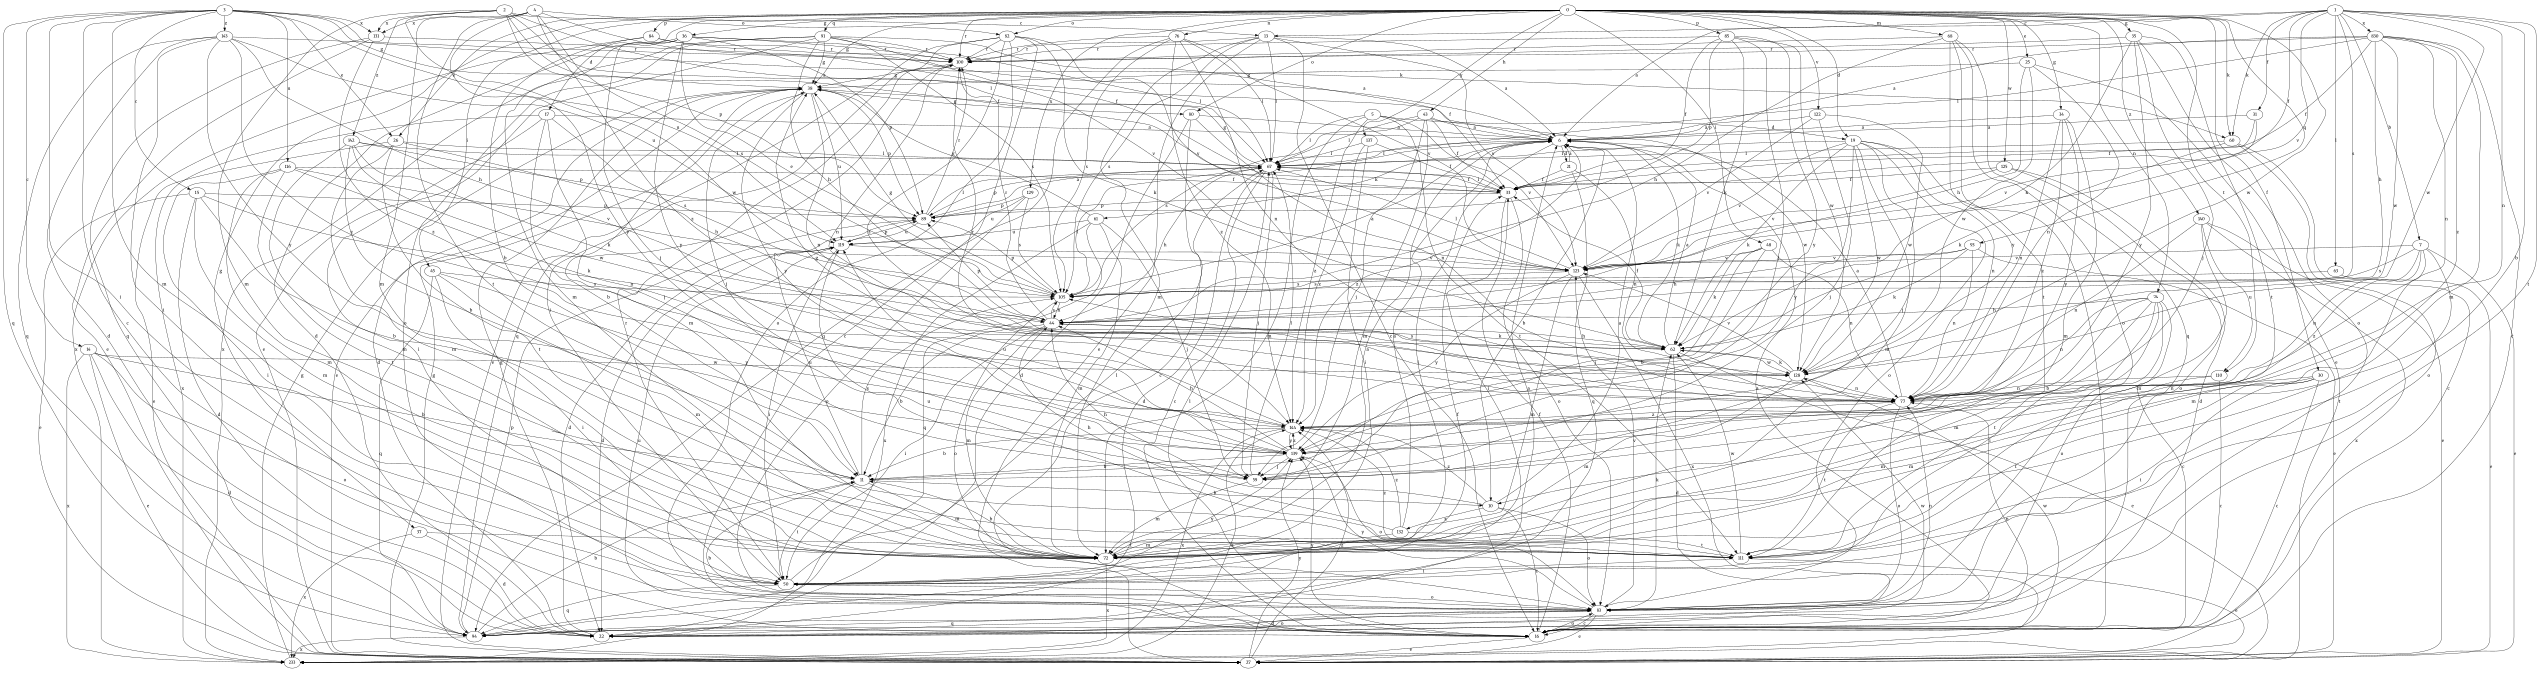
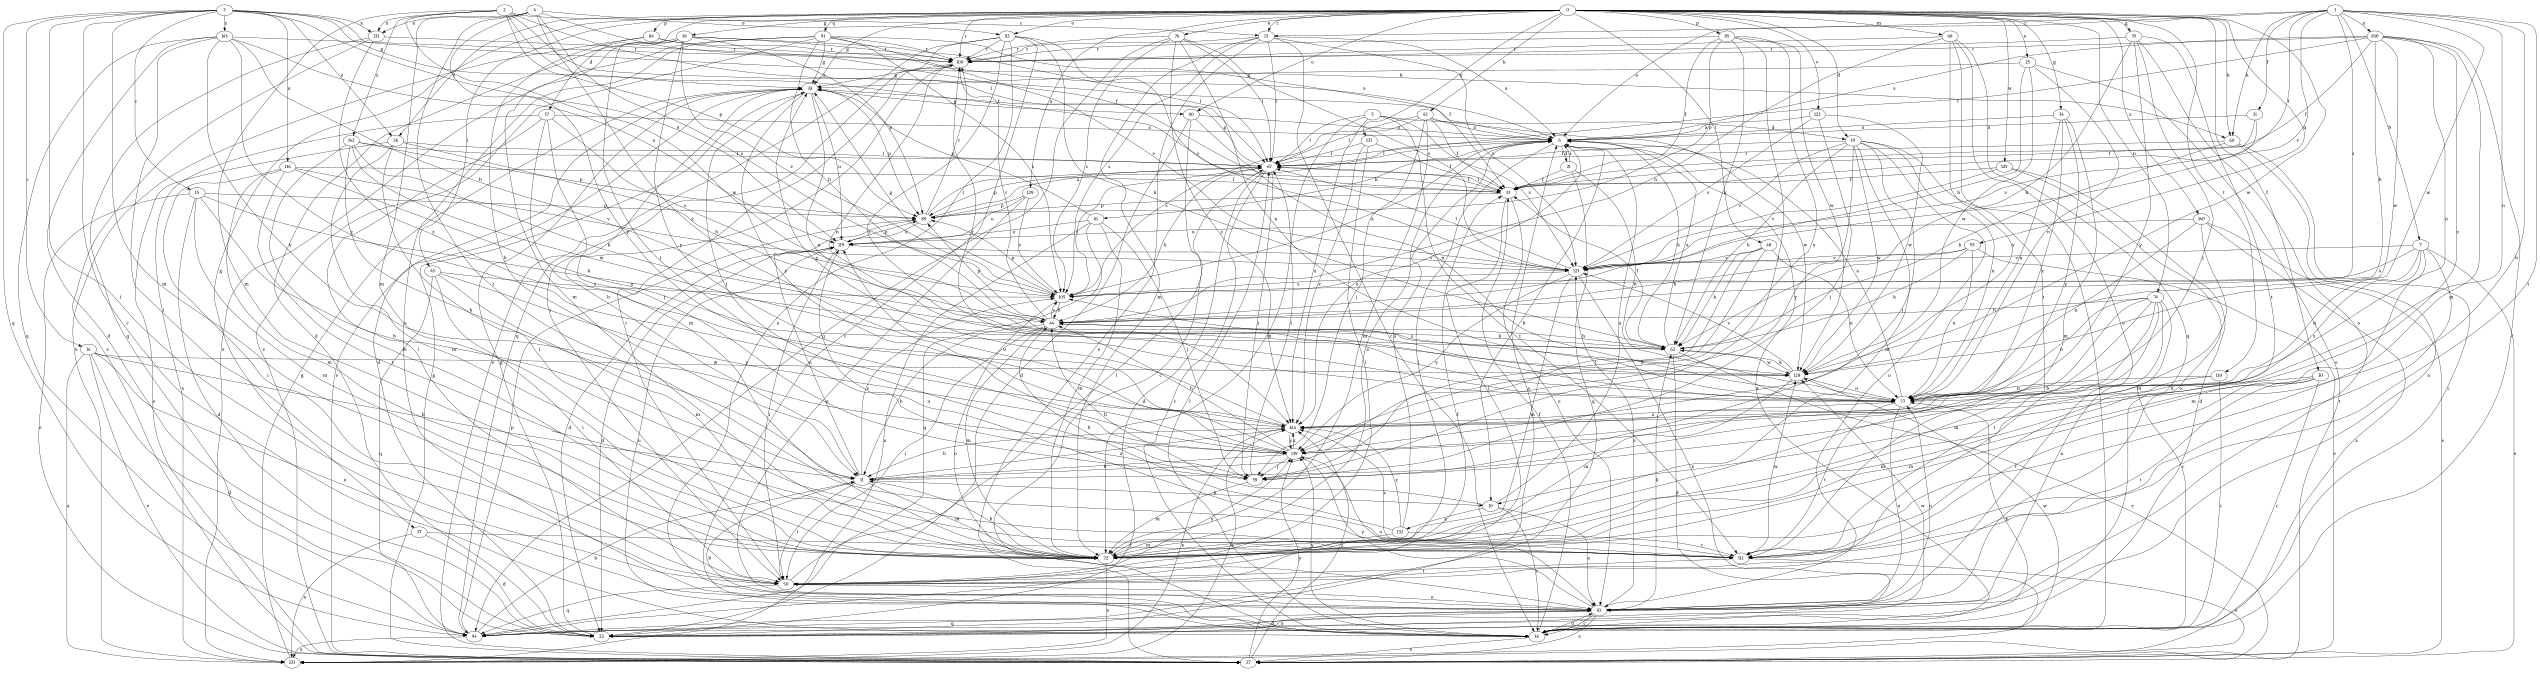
edge "0" -> "13": added, label "c"
node "63": removed
edge "140" -> "110": now "140" -> "119"
edge "10" -> "144": now "11" -> "144"
edge "111" -> "62": now "111" -> "128"
